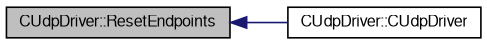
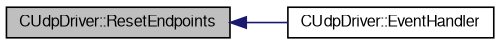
node "CUdpDriver::CUdpDriver": label "CUdpDriver::CUdpDriver" -> "CUdpDriver::EventHandler"
